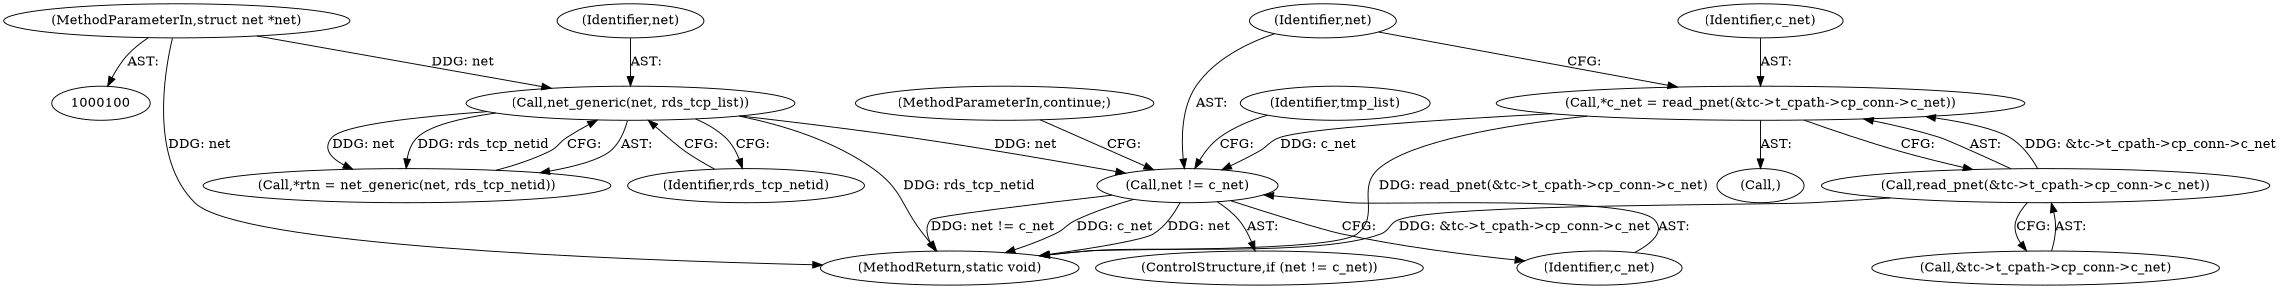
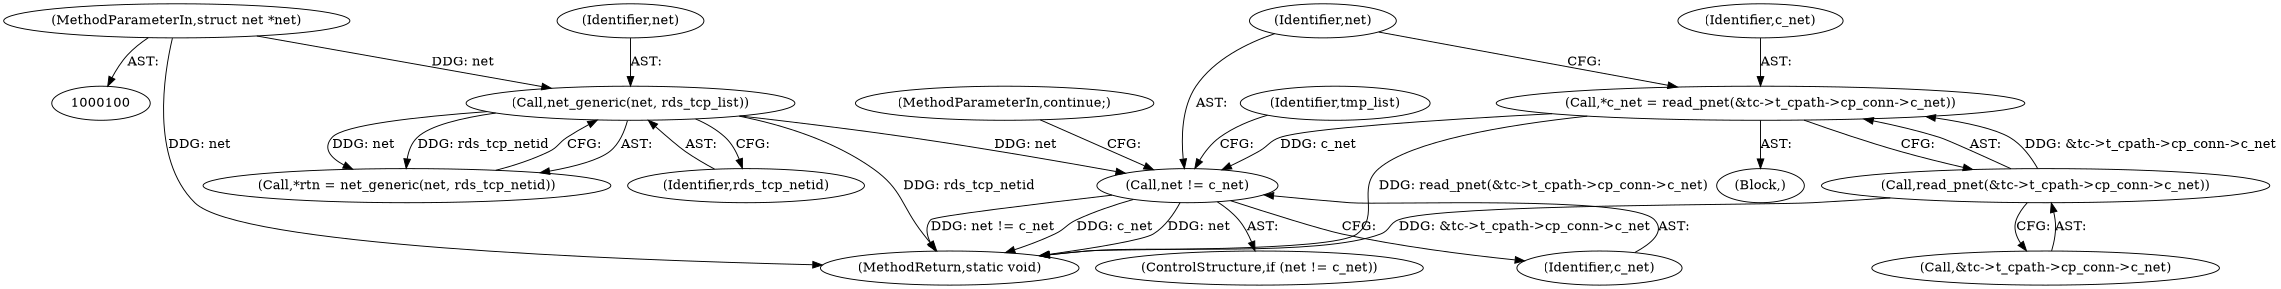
edge "(Identifier,rds_tcp_netid)" -> "(Call,net_generic(net, rds_tcp_list))": label "CFG: " -> "AST: "
node "(Call,)": label "(Call,)" -> "(Block,)"
